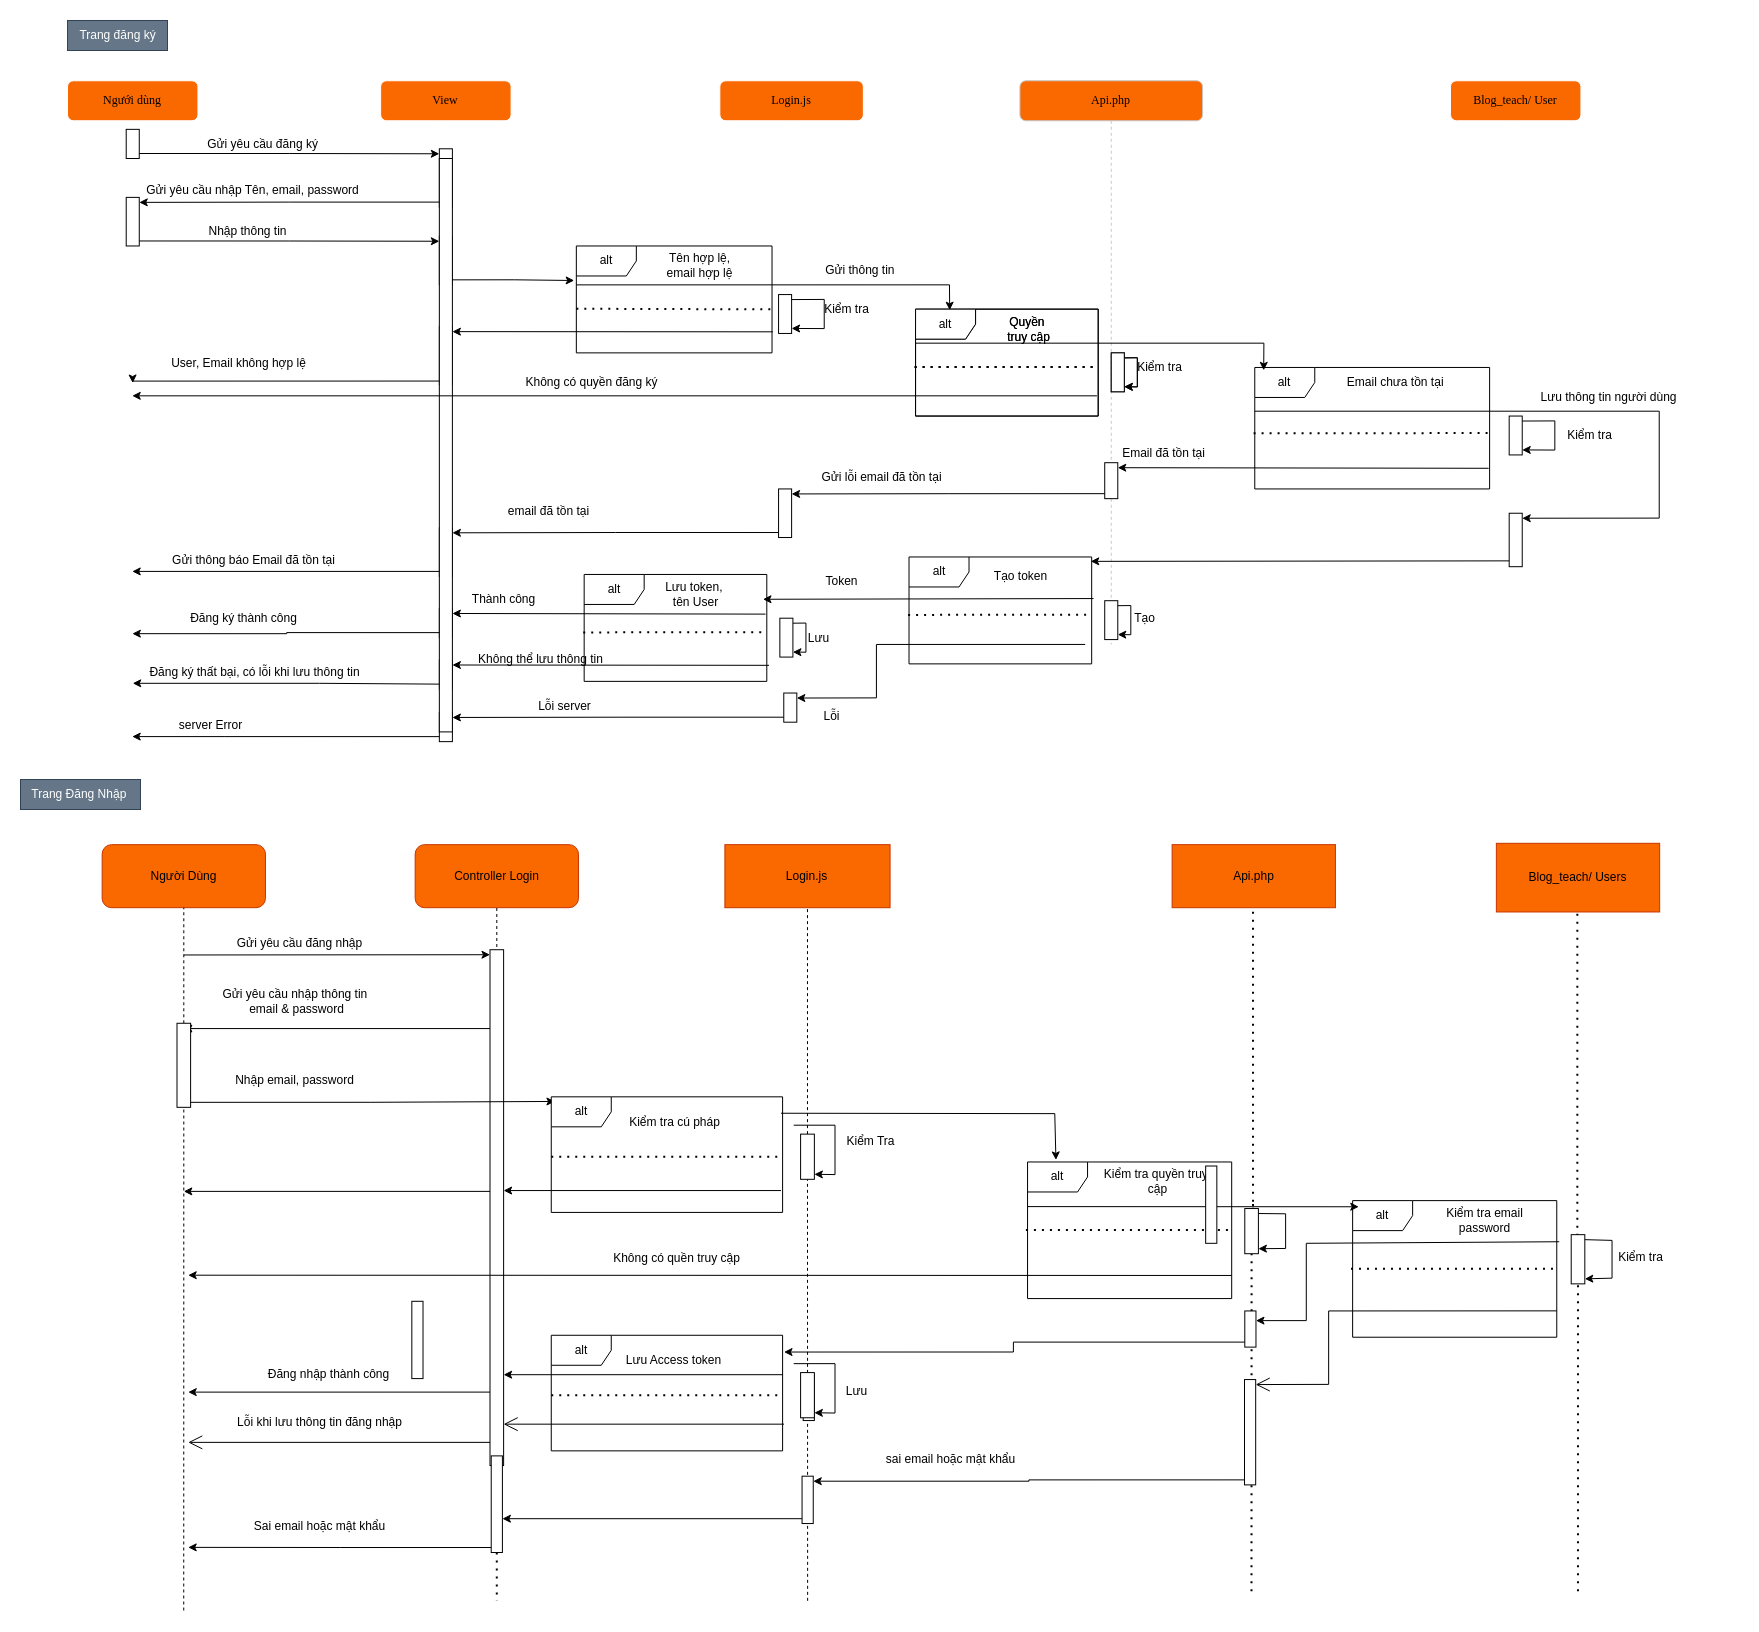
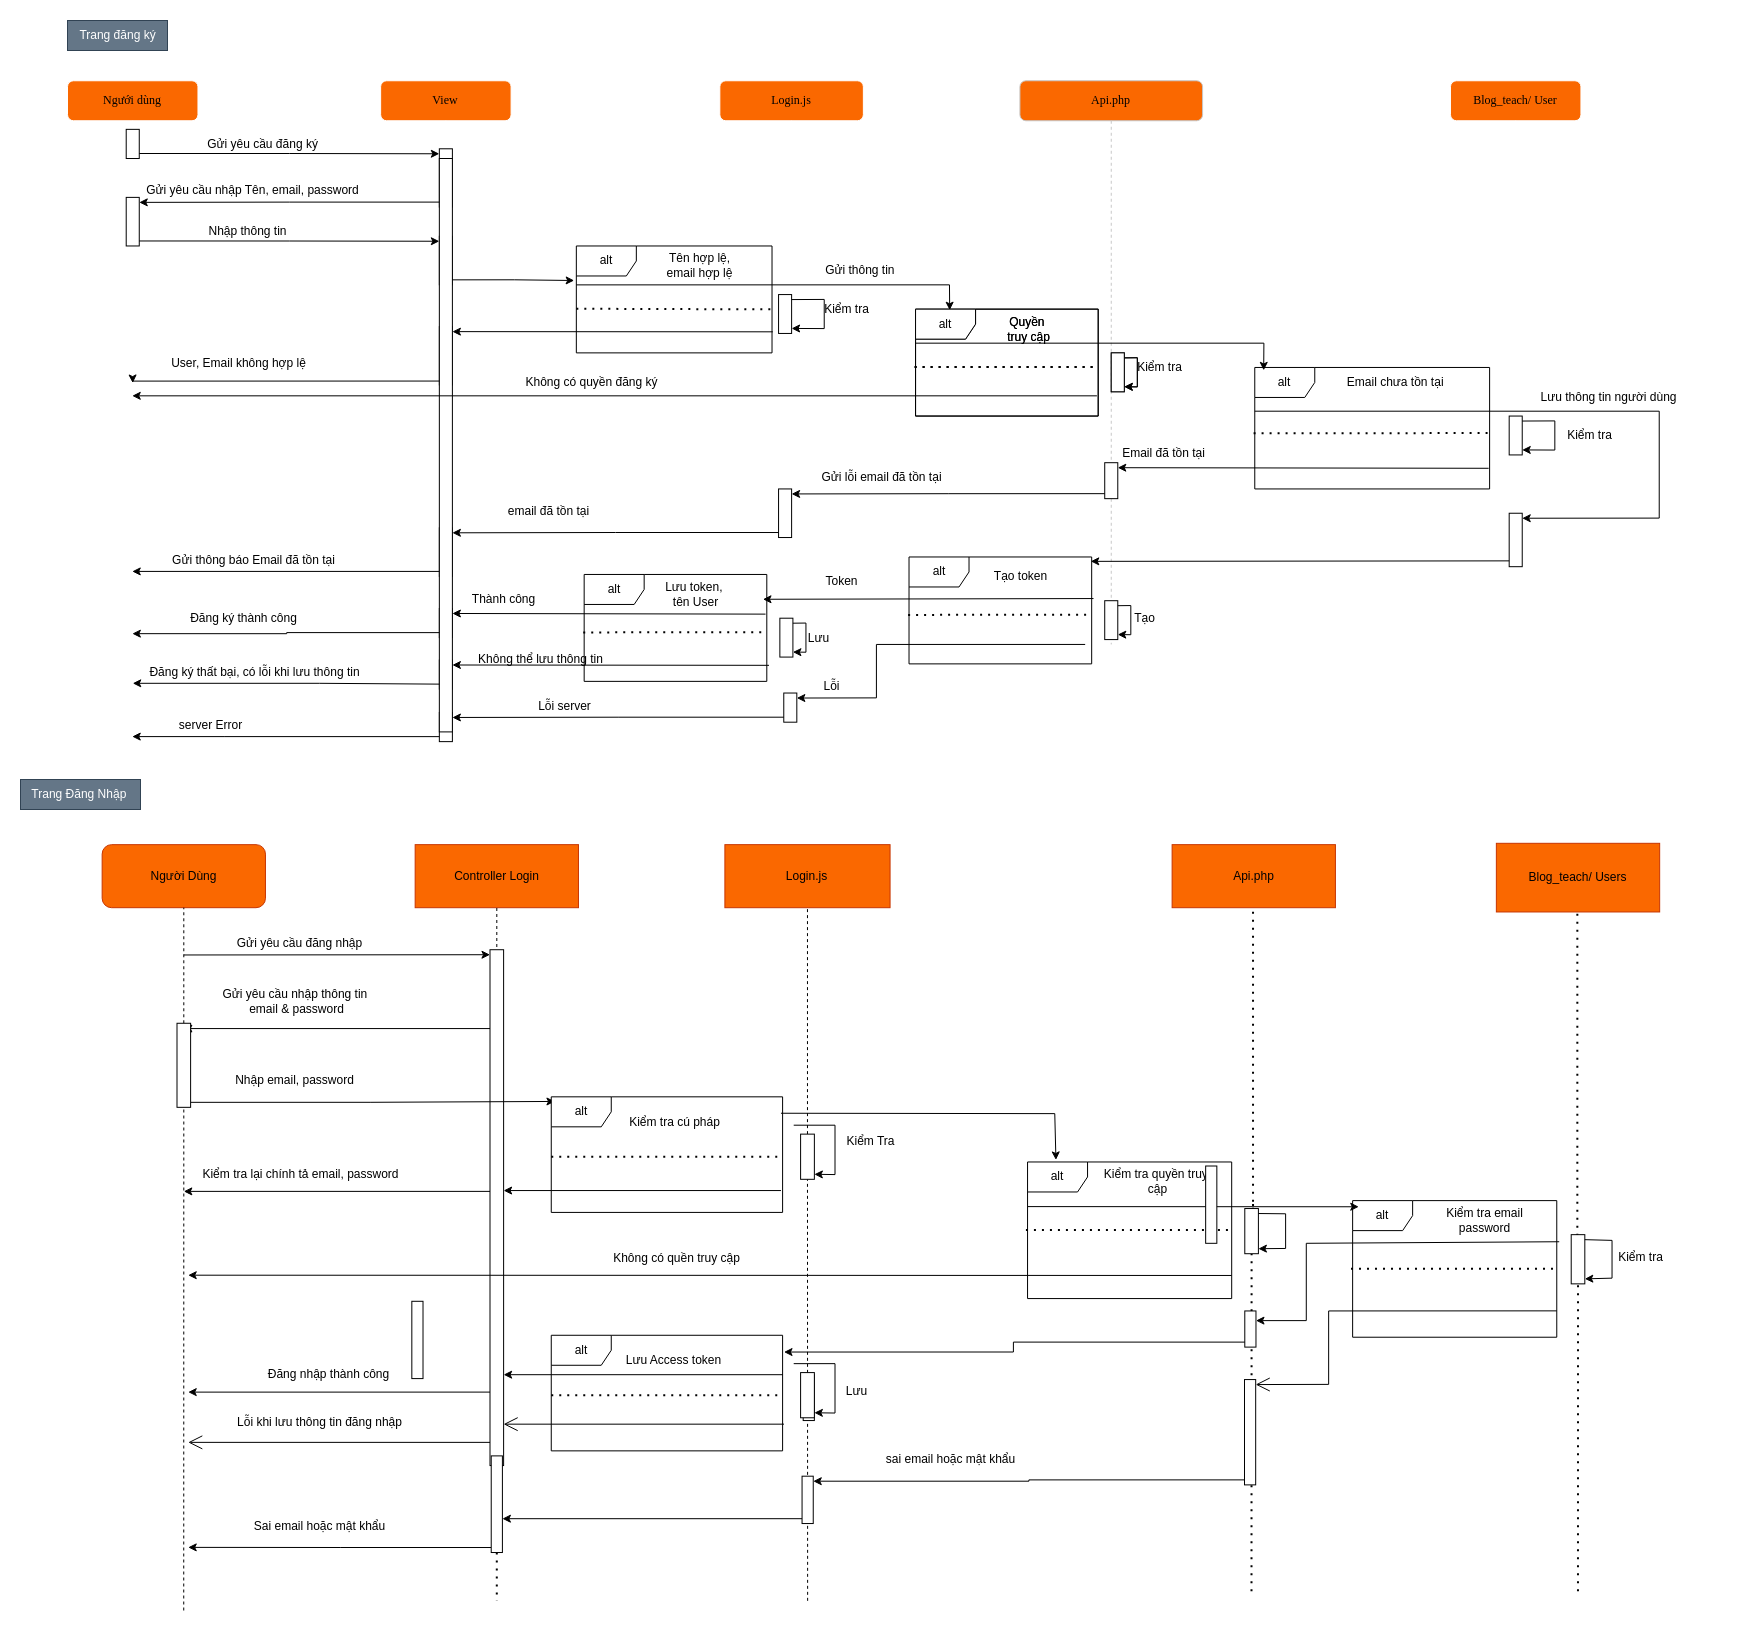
node "Lỗi": moved (831, 717) -> (831, 687)
node "Controller Login": shape rounded rectangle -> rectangle
node "Kiểm tra lại chính tả email, password": added
